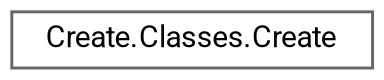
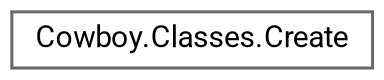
node "Create.Classes.Create": label "Create.Classes.Create" -> "Cowboy.Classes.Create"
